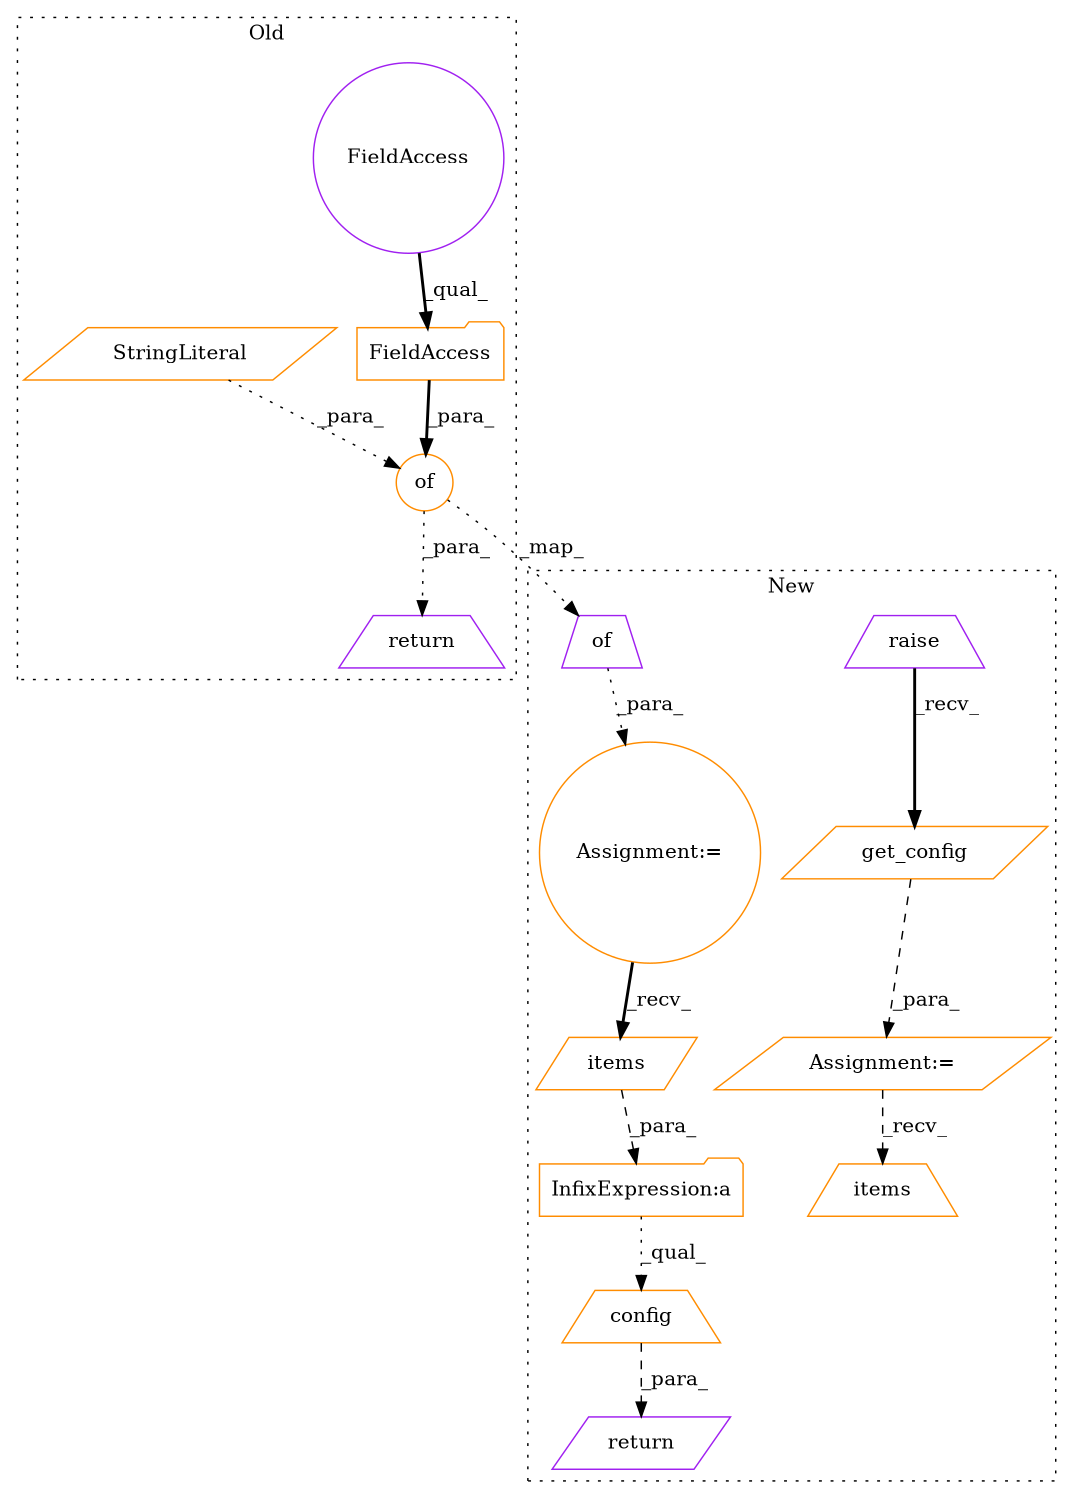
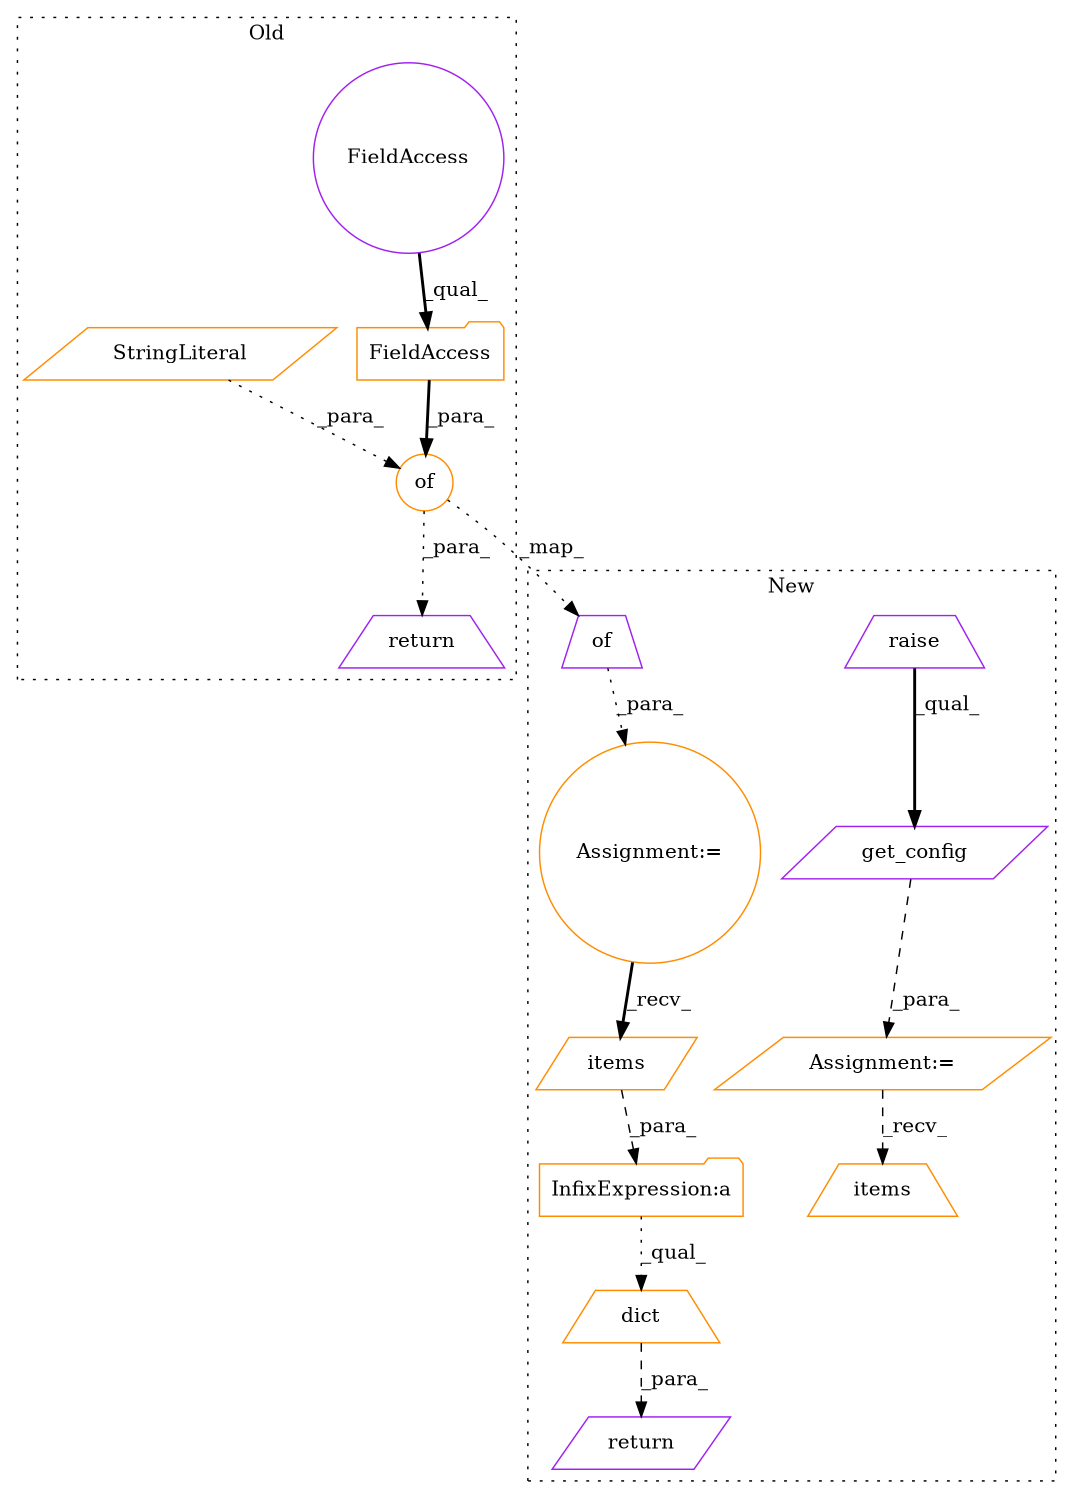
edge "raise" -> "get_config": label "_recv_" -> "_qual_"
node "get_config": color darkorange -> purple
node "config": label "config" -> "dict"
